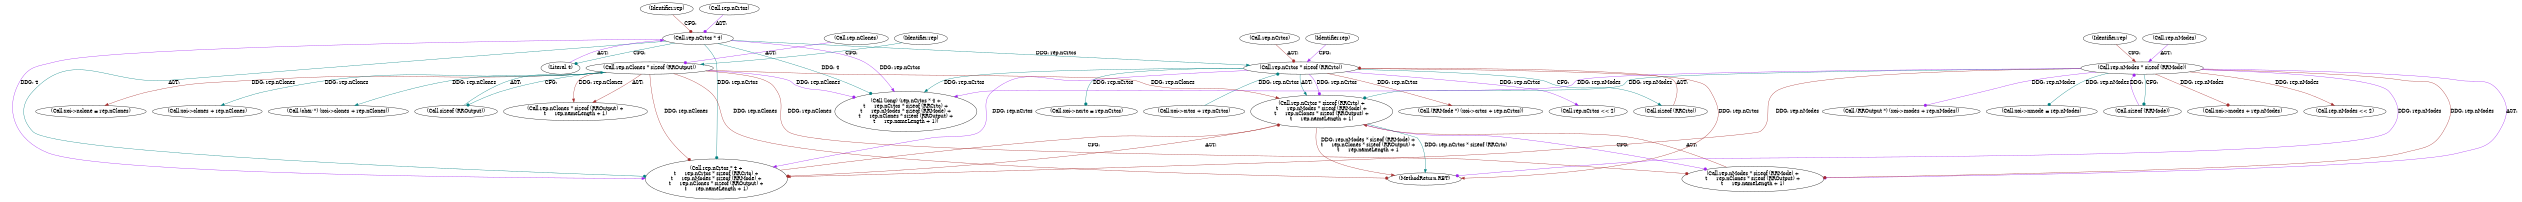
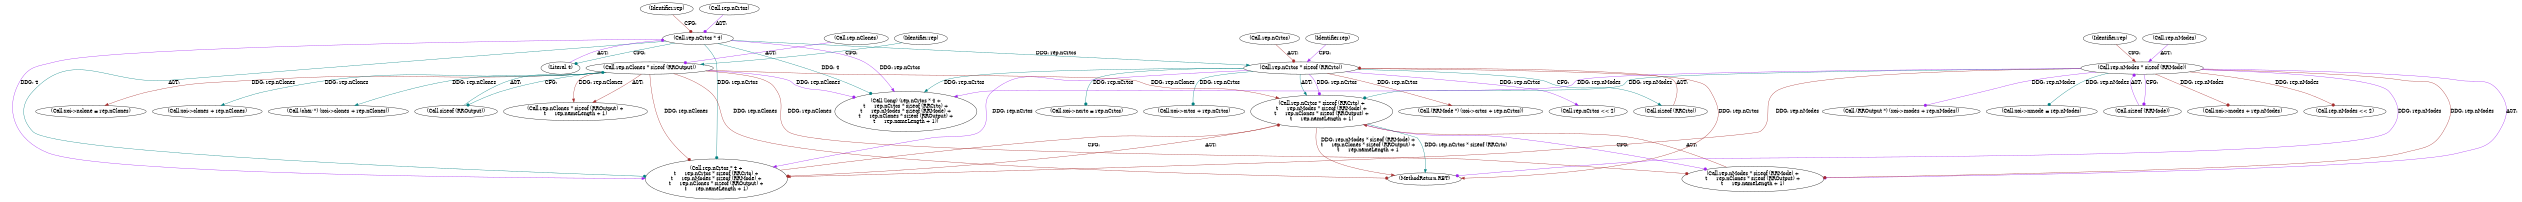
edge "(Literal,4)" -> "(Call,rep.nCrtcs * 4)": arrowhead normal -> dot
edge "(Call,sizeof (RROutput))" -> "(Call,rep.nClones * sizeof (RROutput))": arrowhead normal -> dot
edge "(Call,rep.nModes * sizeof (RRMode))" -> "(Call,rep.nModes << 2)": arrowhead normal -> dot
edge "(Call,sizeof (RRMode))" -> "(Call,rep.nModes * sizeof (RRMode))": label "DDG: " -> "AST: "
edge "(Call,xoi->crtcs + rep.nCrtcs)" -> "(Call,rep.nCrtcs * sizeof (RRCrtc))": reversed
edge "(Call,rep.nModes * sizeof (RRMode))" -> "(Call,sizeof (RRMode))": color teal -> purple
